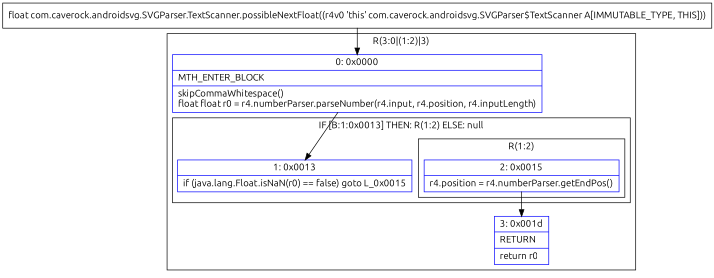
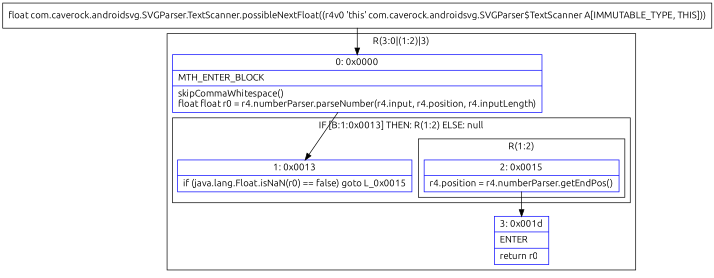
node "3: 0x001d": text "RETURN" -> "ENTER"
